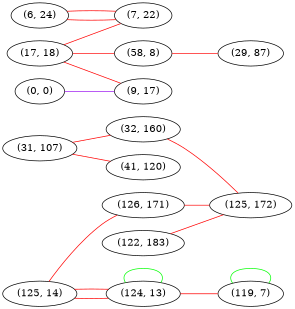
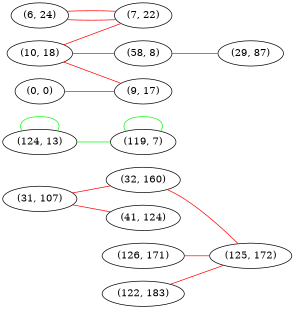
node "(17, 18)": label "(17, 18)" -> "(10, 18)"
node "(41, 120)": label "(41, 120)" -> "(41, 124)"
node "(125, 14)": removed
edge "(124, 13)" -- "(119, 7)": color red -> green
